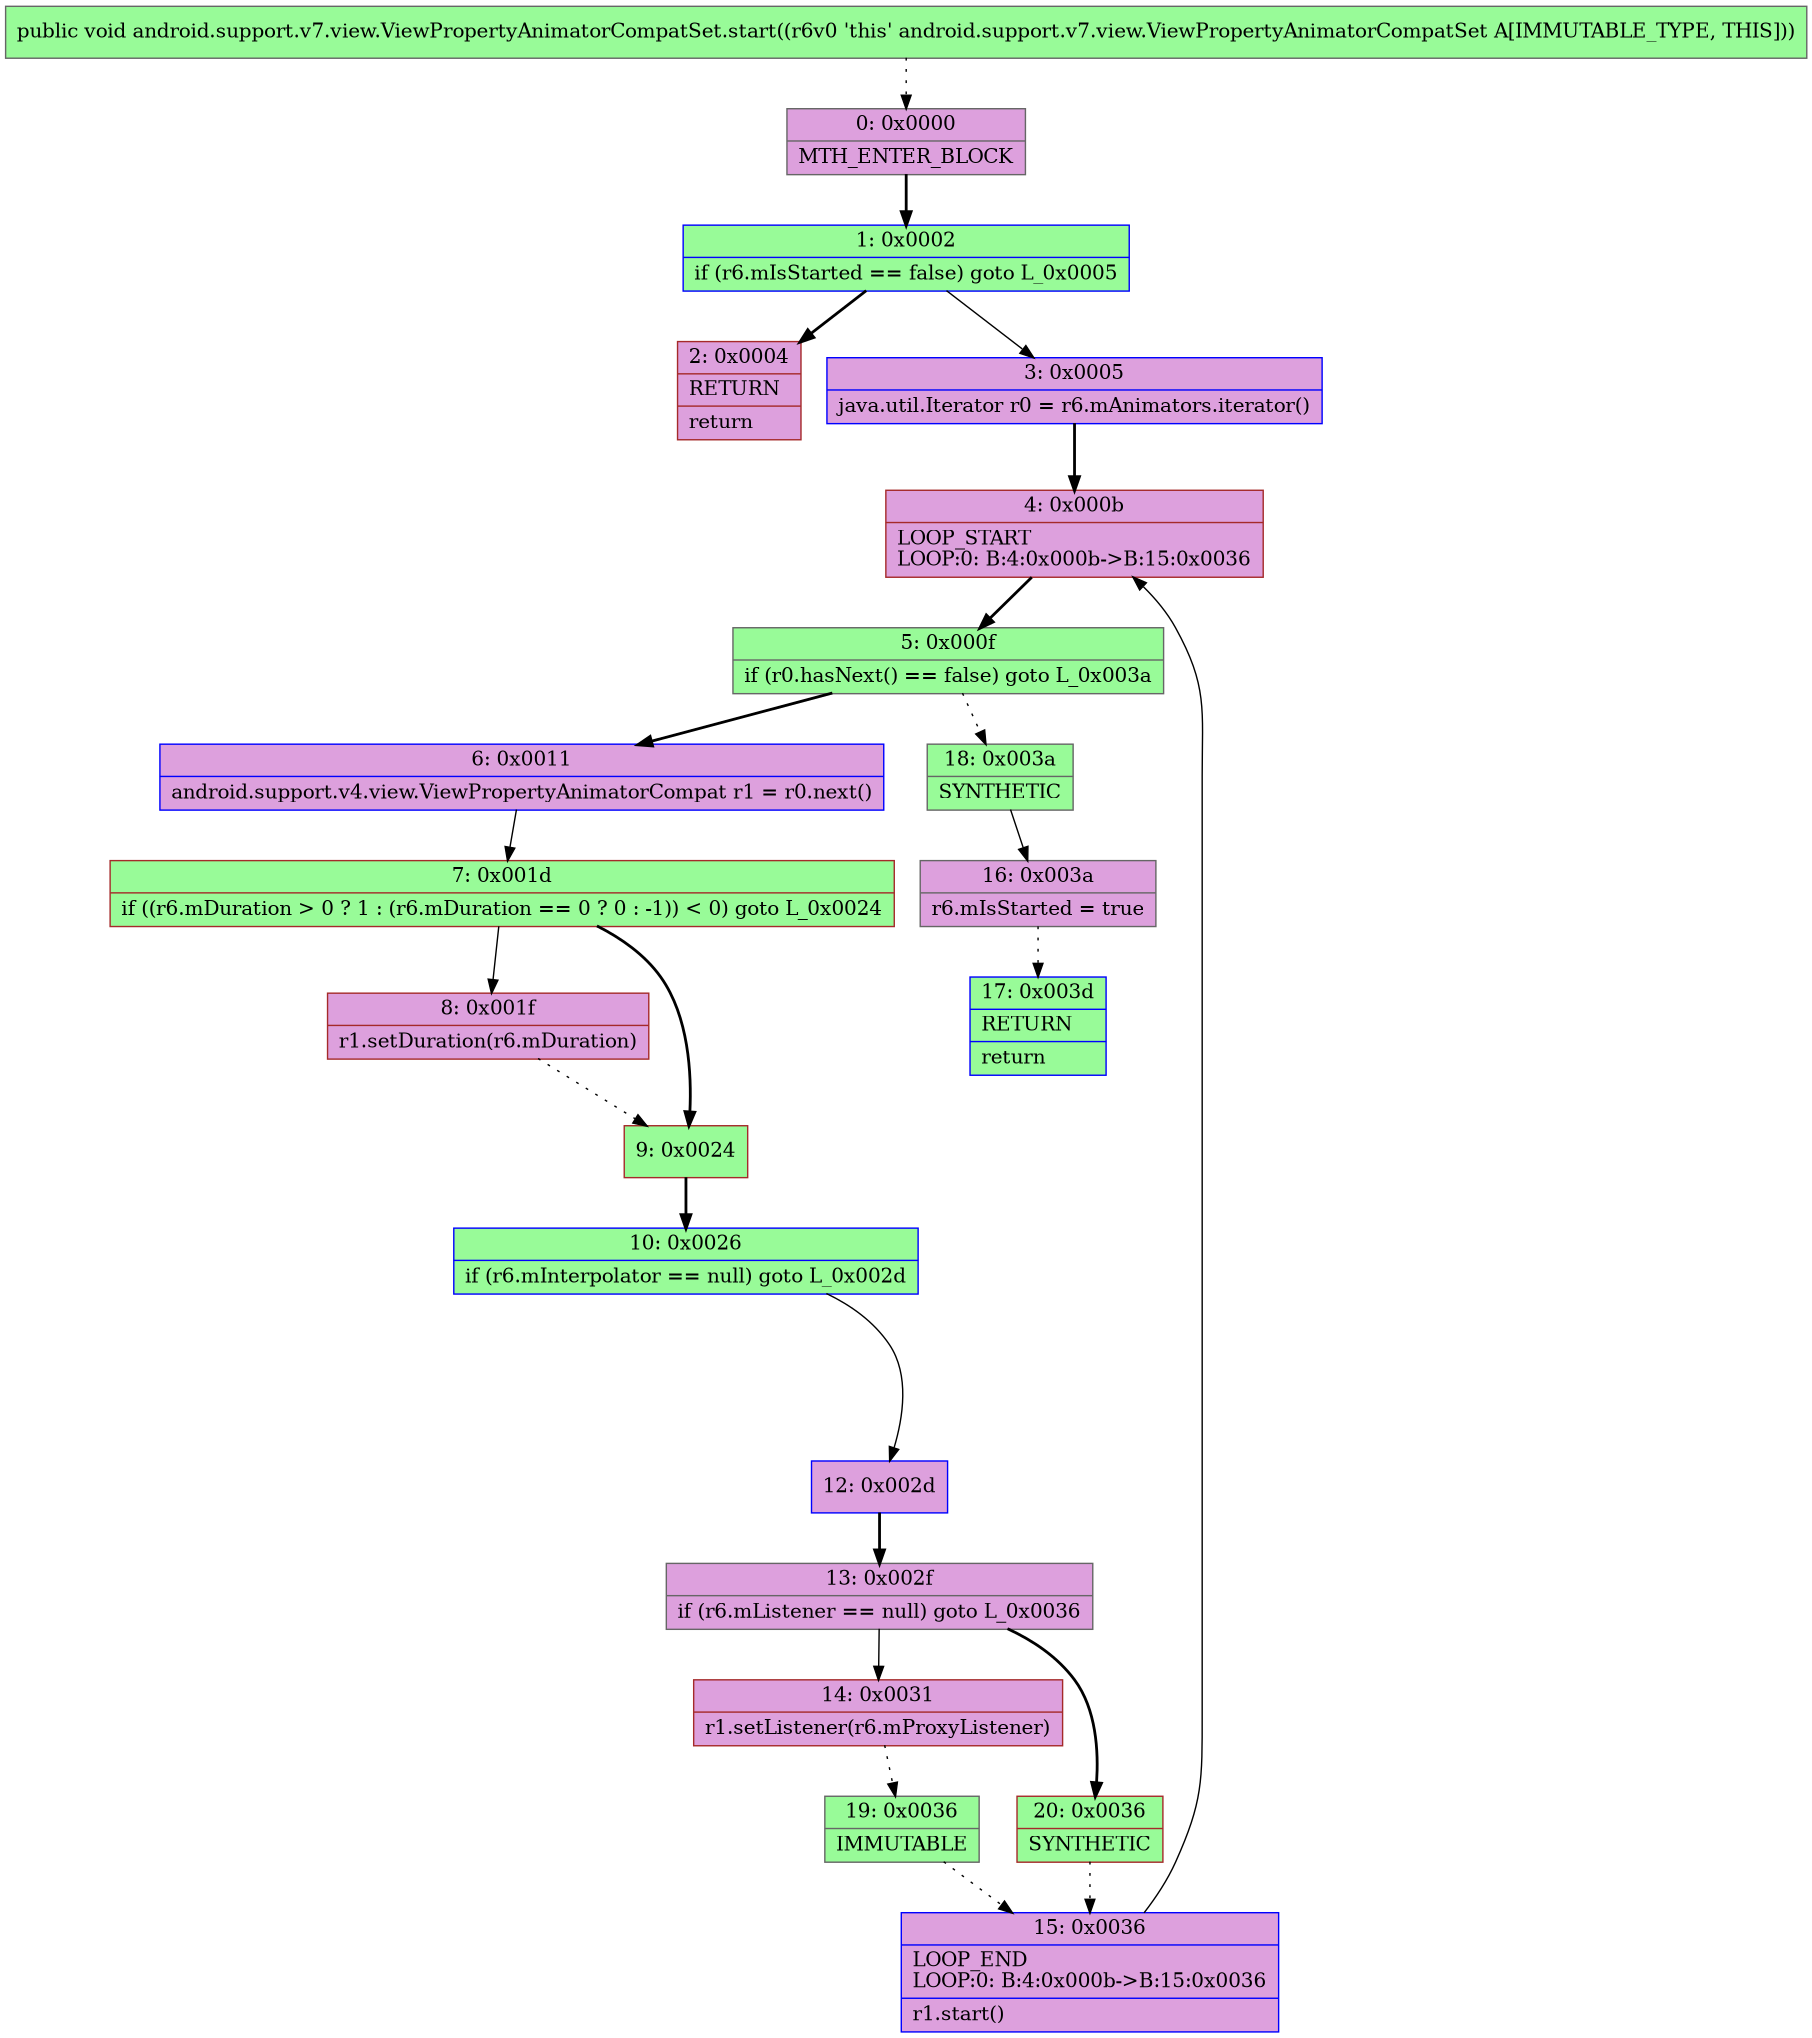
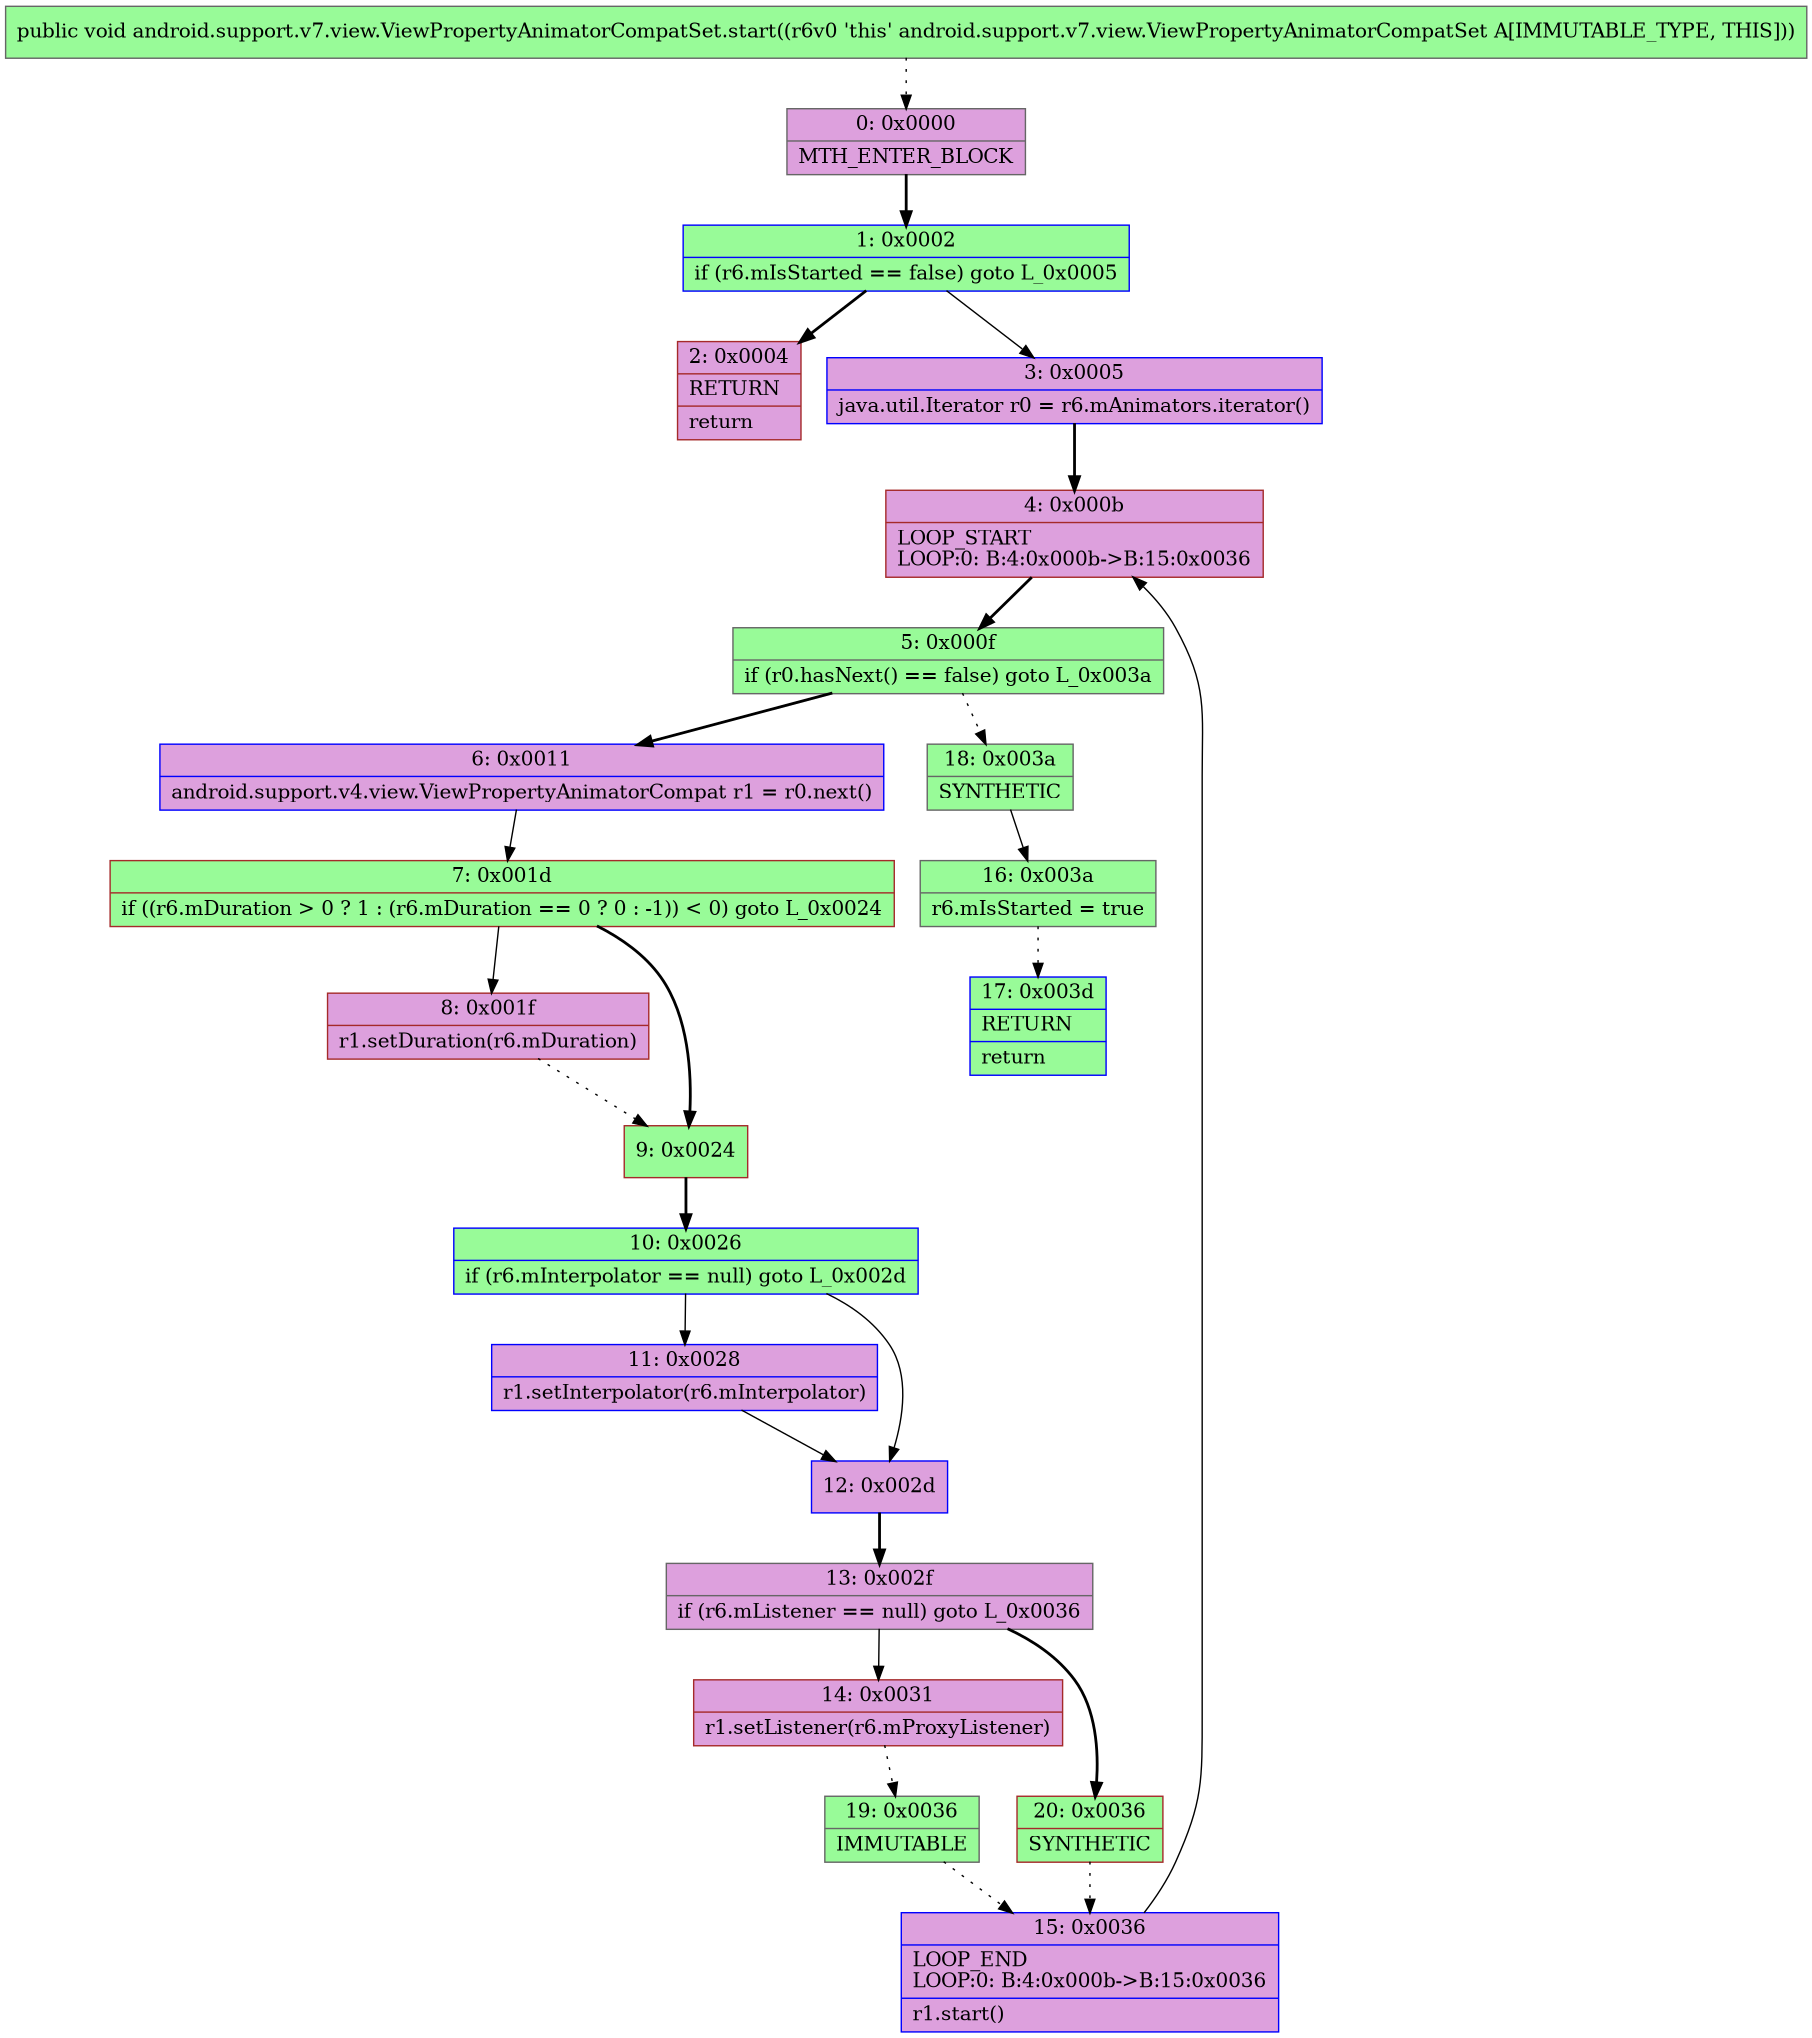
node "16: 0x003a": fillcolor plum -> palegreen
node "11: 0x0028": added
